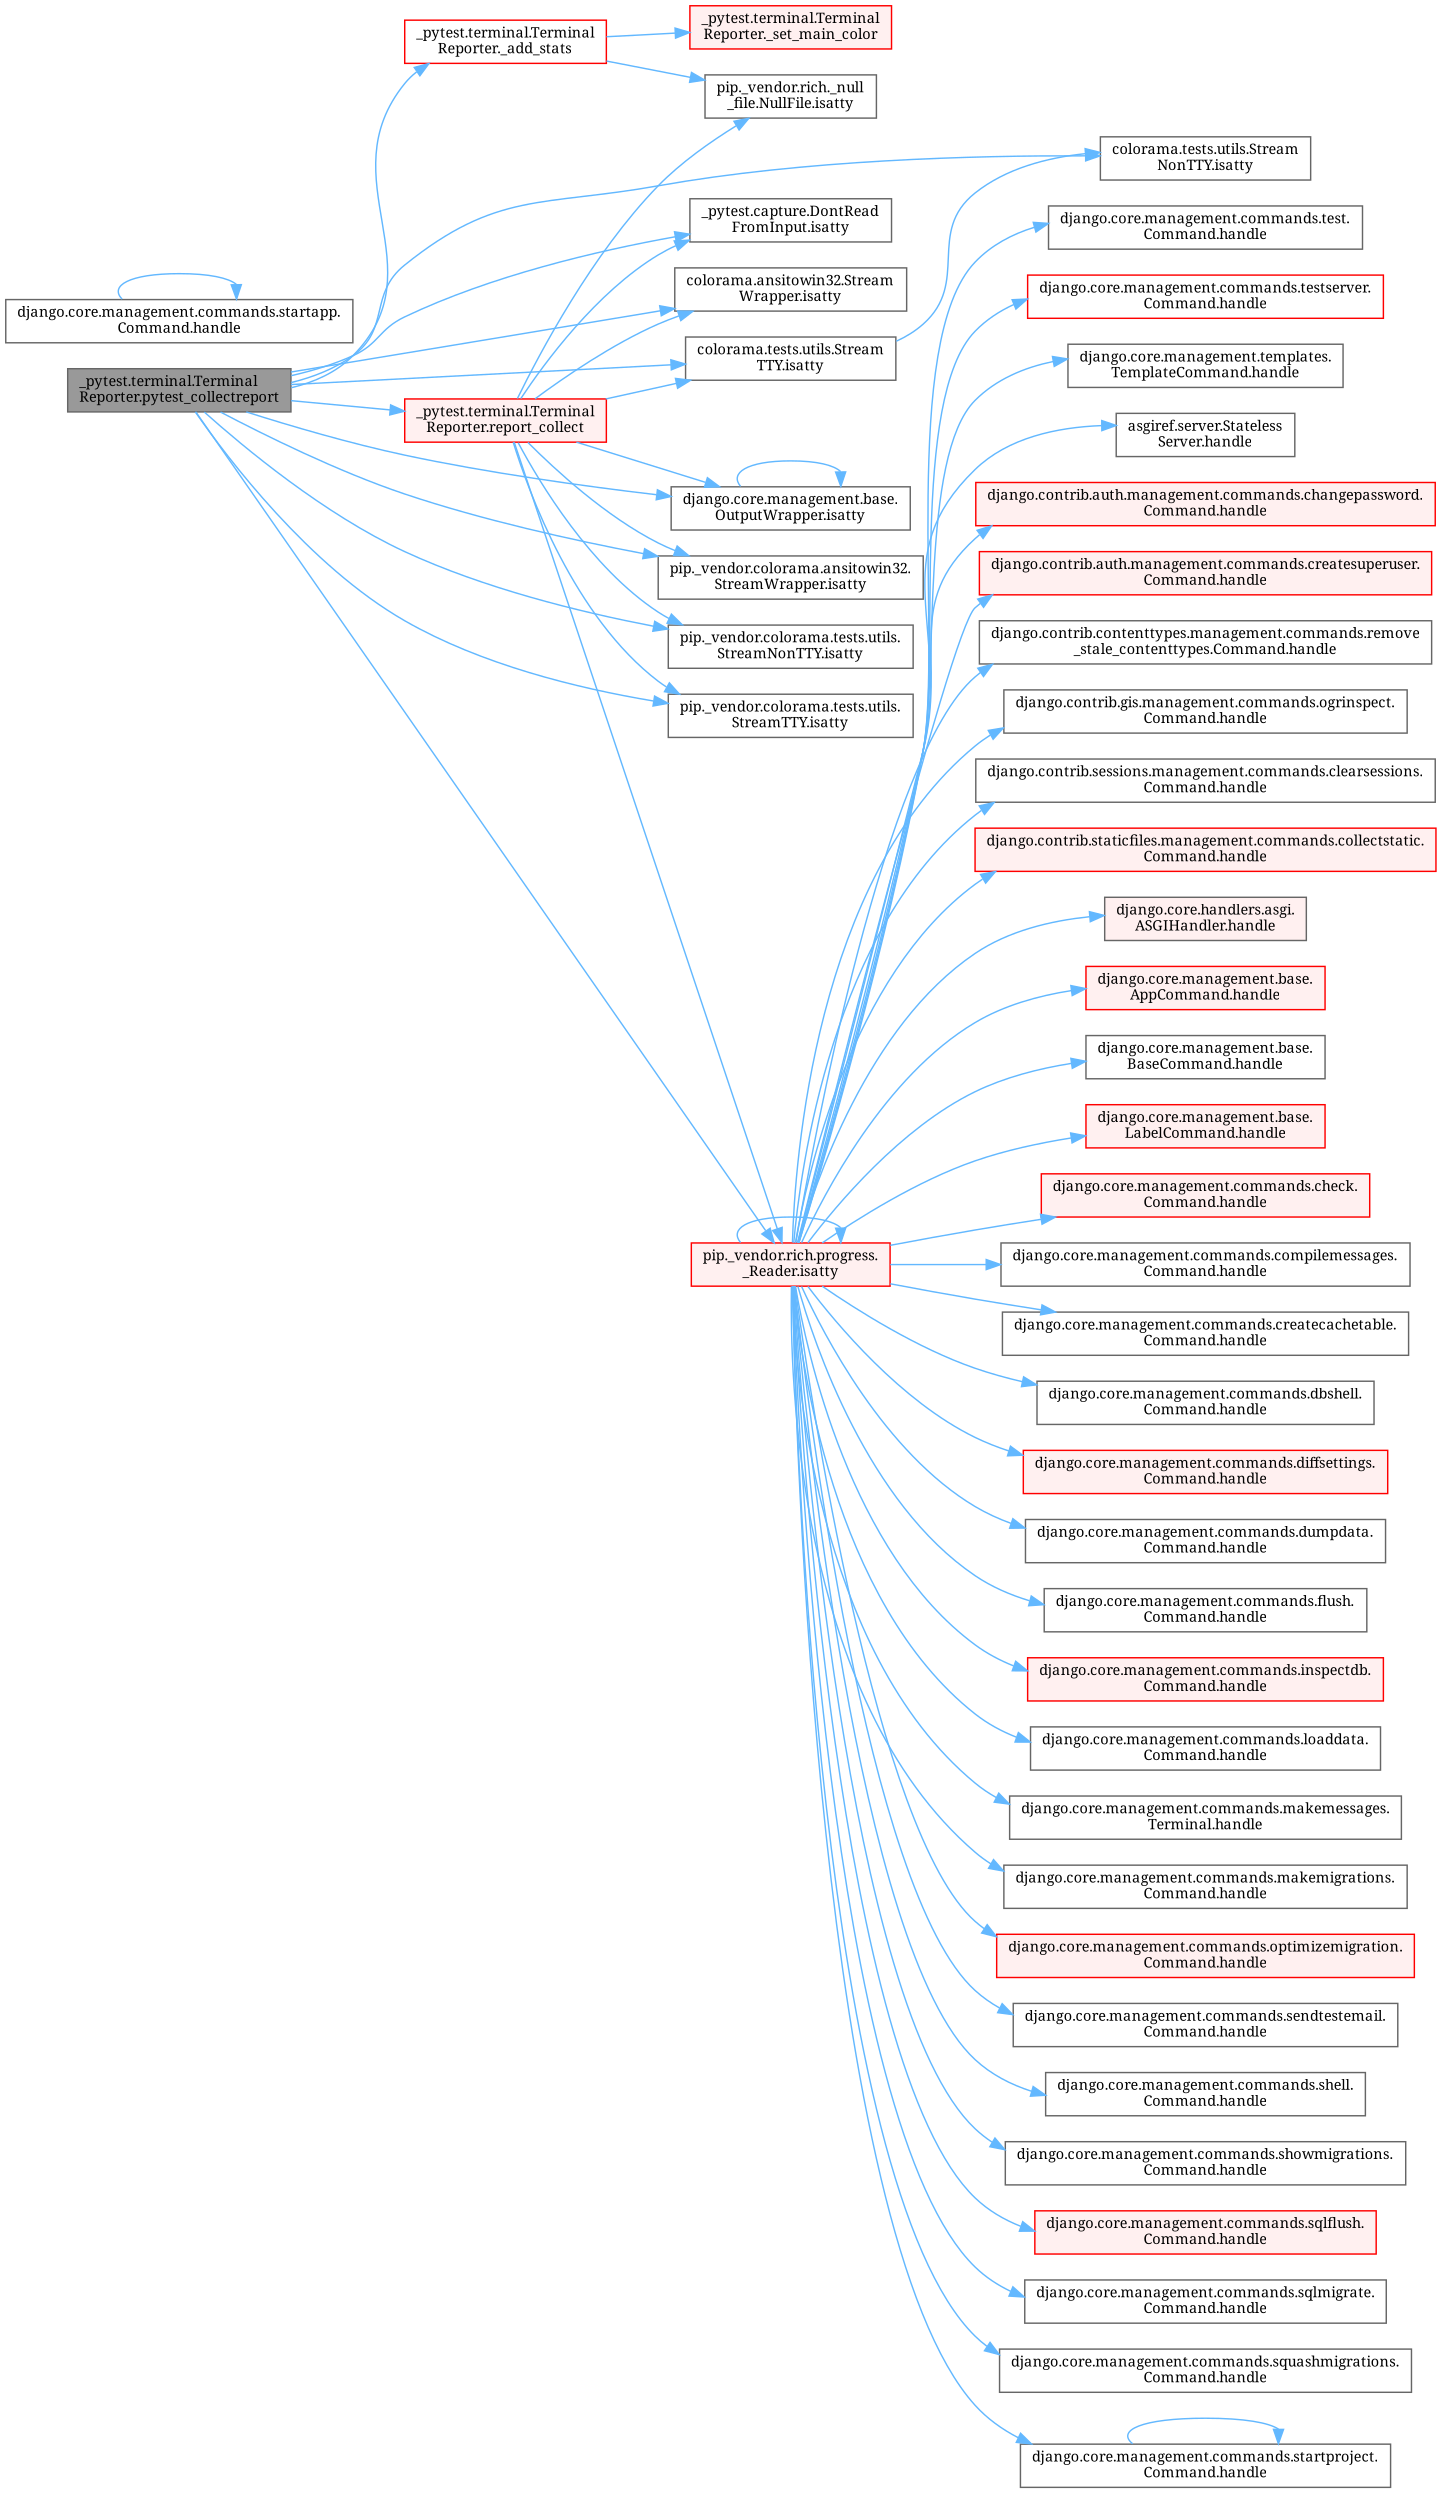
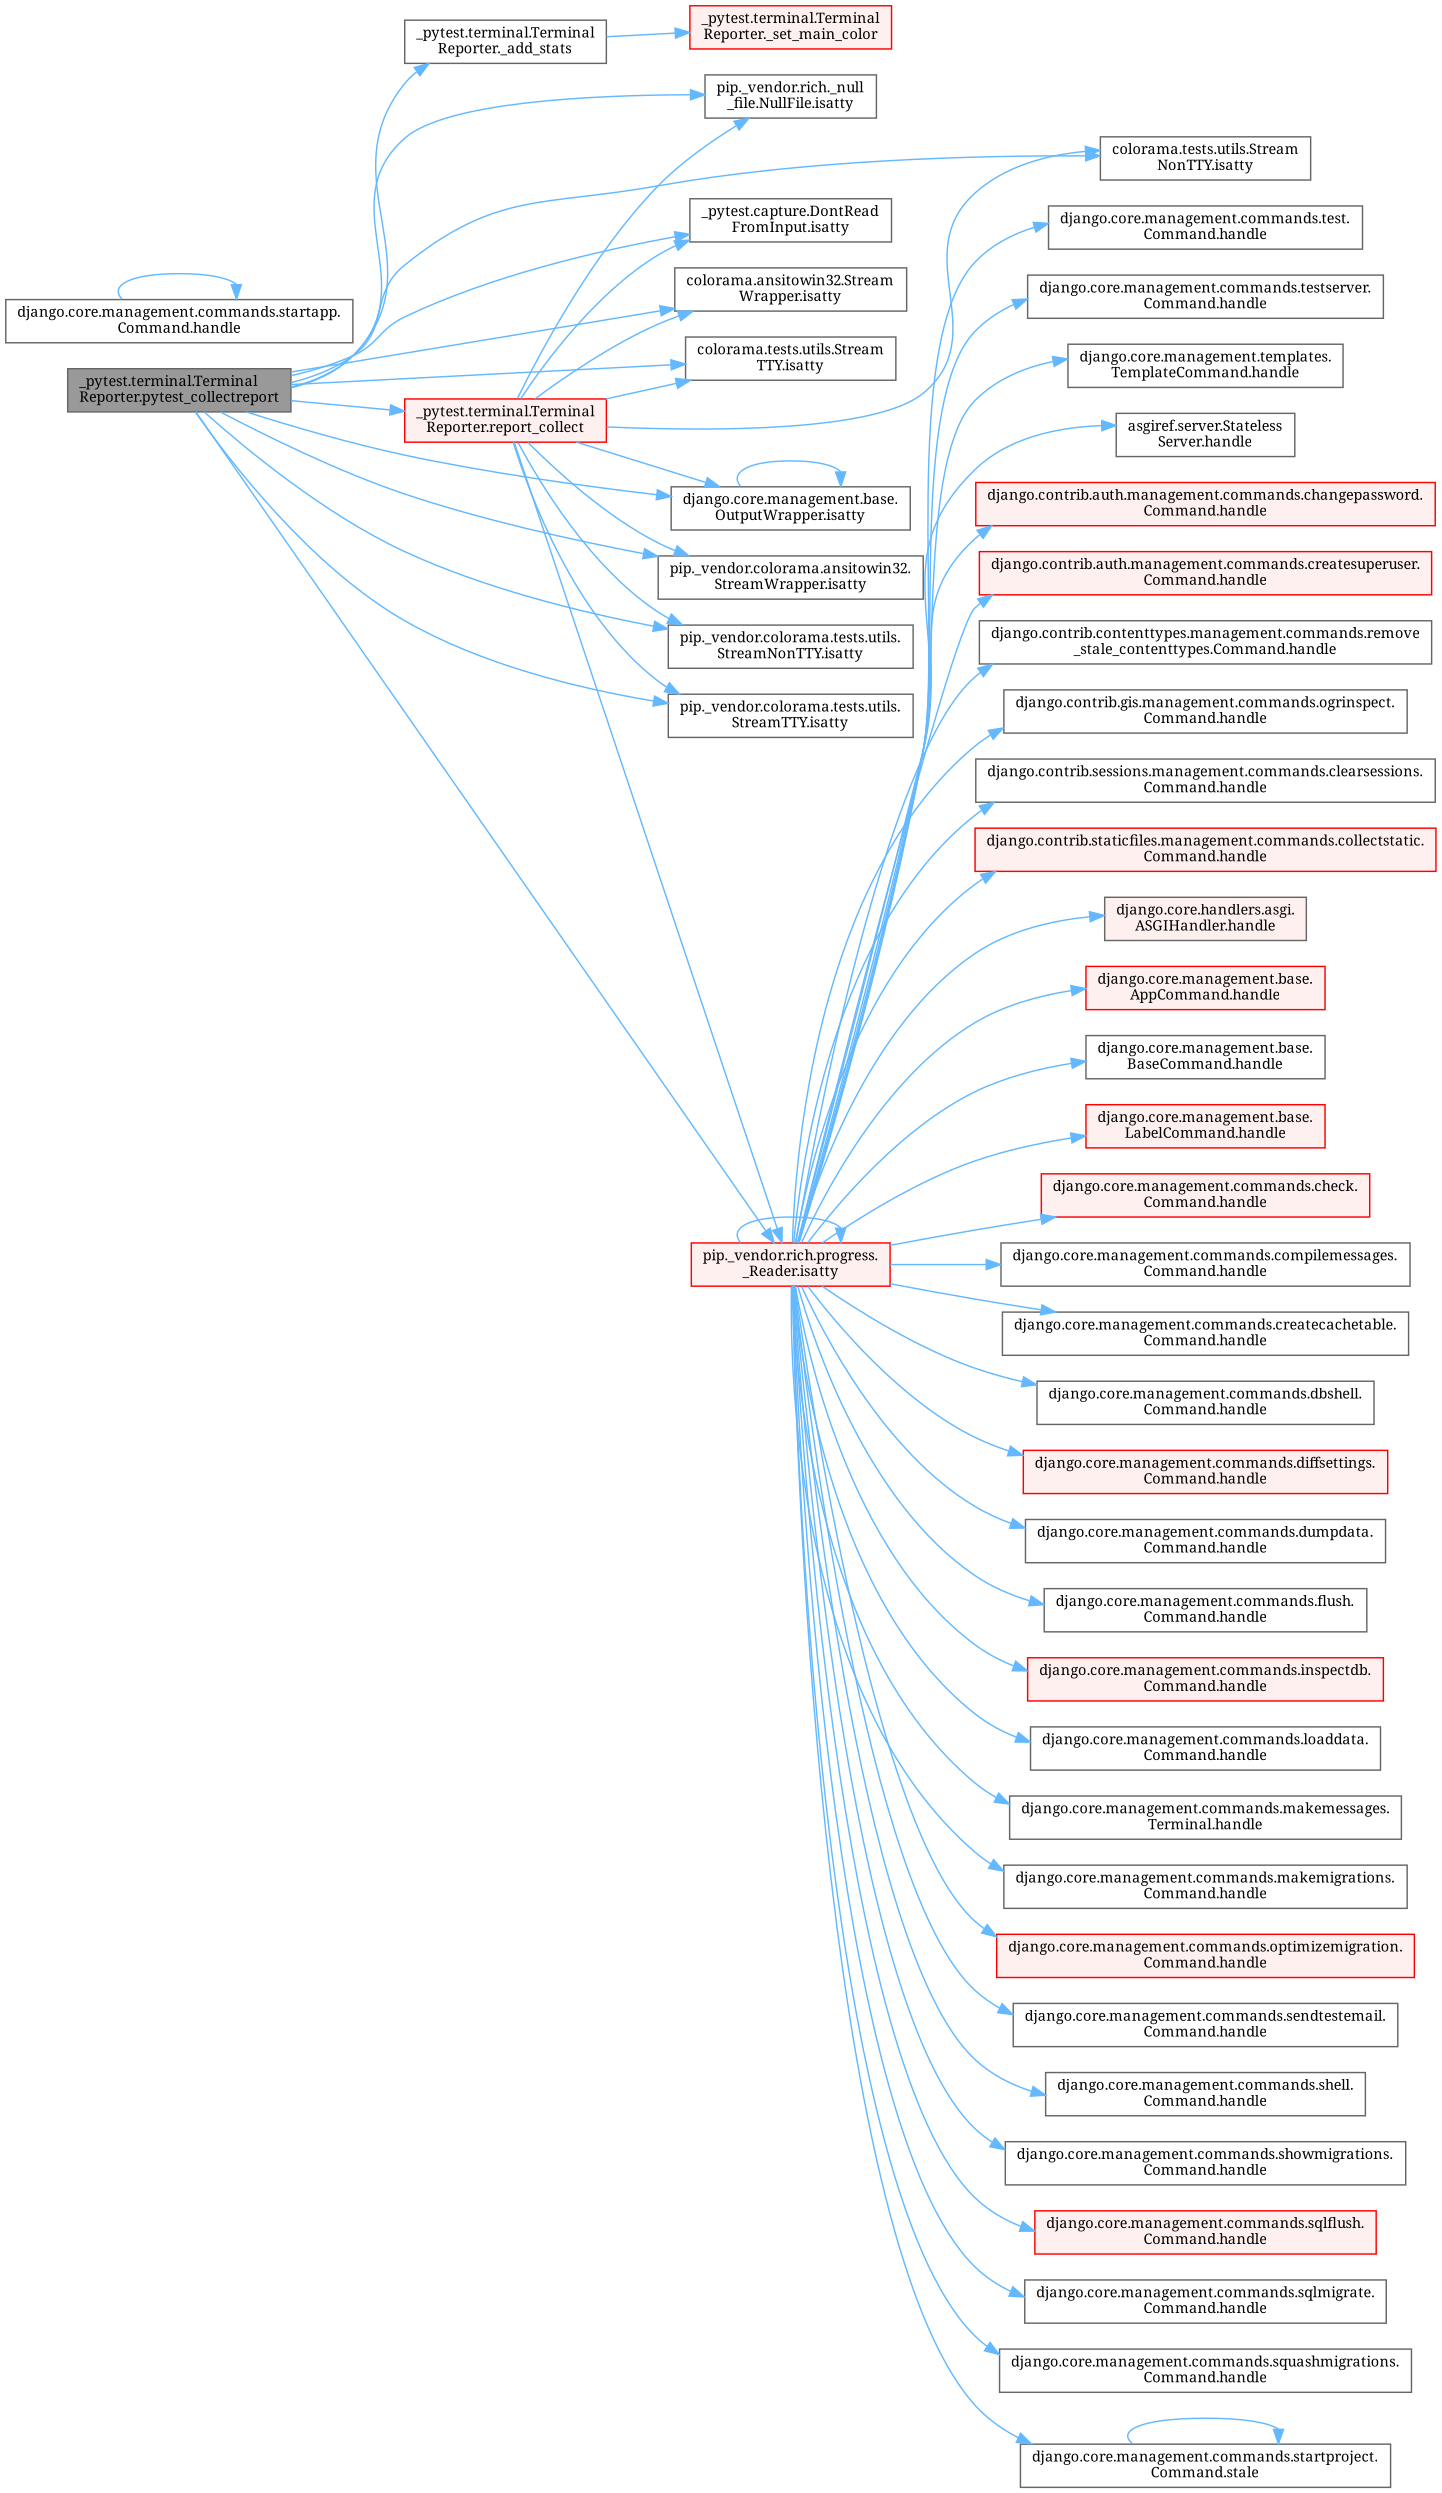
node "_pytest.terminal.Terminal Reporter._add_stats": color red -> grey40
edge "_pytest.terminal.Terminal Reporter._add_stats" -> "pip._vendor.rich._null _file.NullFile.isatty": now "_pytest.terminal.Terminal Reporter.pytest_collectreport" -> "pip._vendor.rich._null _file.NullFile.isatty"
edge "colorama.tests.utils.Stream TTY.isatty" -> "colorama.tests.utils.Stream NonTTY.isatty": now "_pytest.terminal.Terminal Reporter.report_collect" -> "colorama.tests.utils.Stream NonTTY.isatty"
node "django.core.management.commands.testserver. Command.handle": color red -> grey40
node "django.core.management.commands.startproject. Command.handle": label "django.core.management.commands.startproject. Command.handle" -> "django.core.management.commands.startproject. Command.stale"
